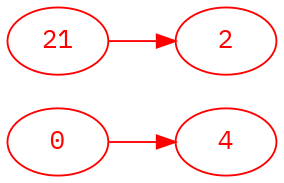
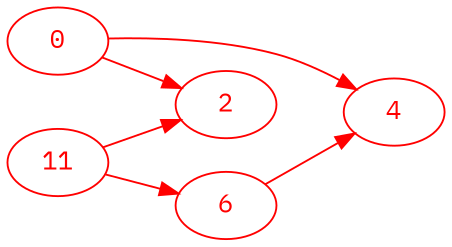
node "21": label "21" -> "11"
edge "0" -> "2": added
node "6": added
